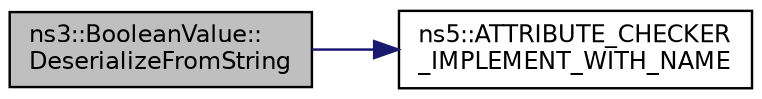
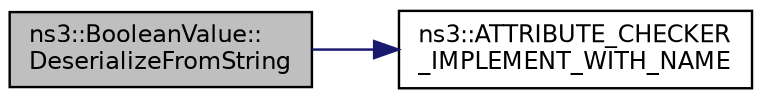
node "ns5::ATTRIBUTE_CHECKER _IMPLEMENT_WITH_NAME": label "ns5::ATTRIBUTE_CHECKER _IMPLEMENT_WITH_NAME" -> "ns3::ATTRIBUTE_CHECKER _IMPLEMENT_WITH_NAME"
